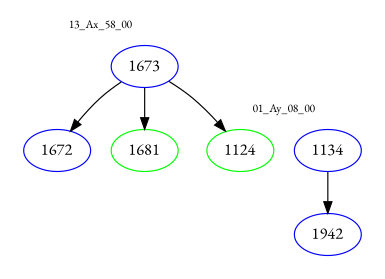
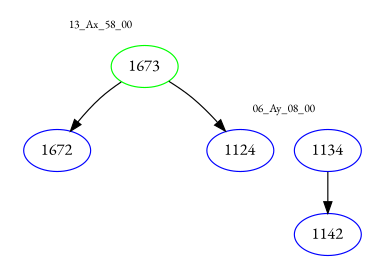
node "1673": color blue -> green
cluster "01_Ay_08_00": label "01_Ay_08_00" -> "06_Ay_08_00"
node "1681": removed
node "1124": color green -> blue
node "1942": label "1942" -> "1142"
